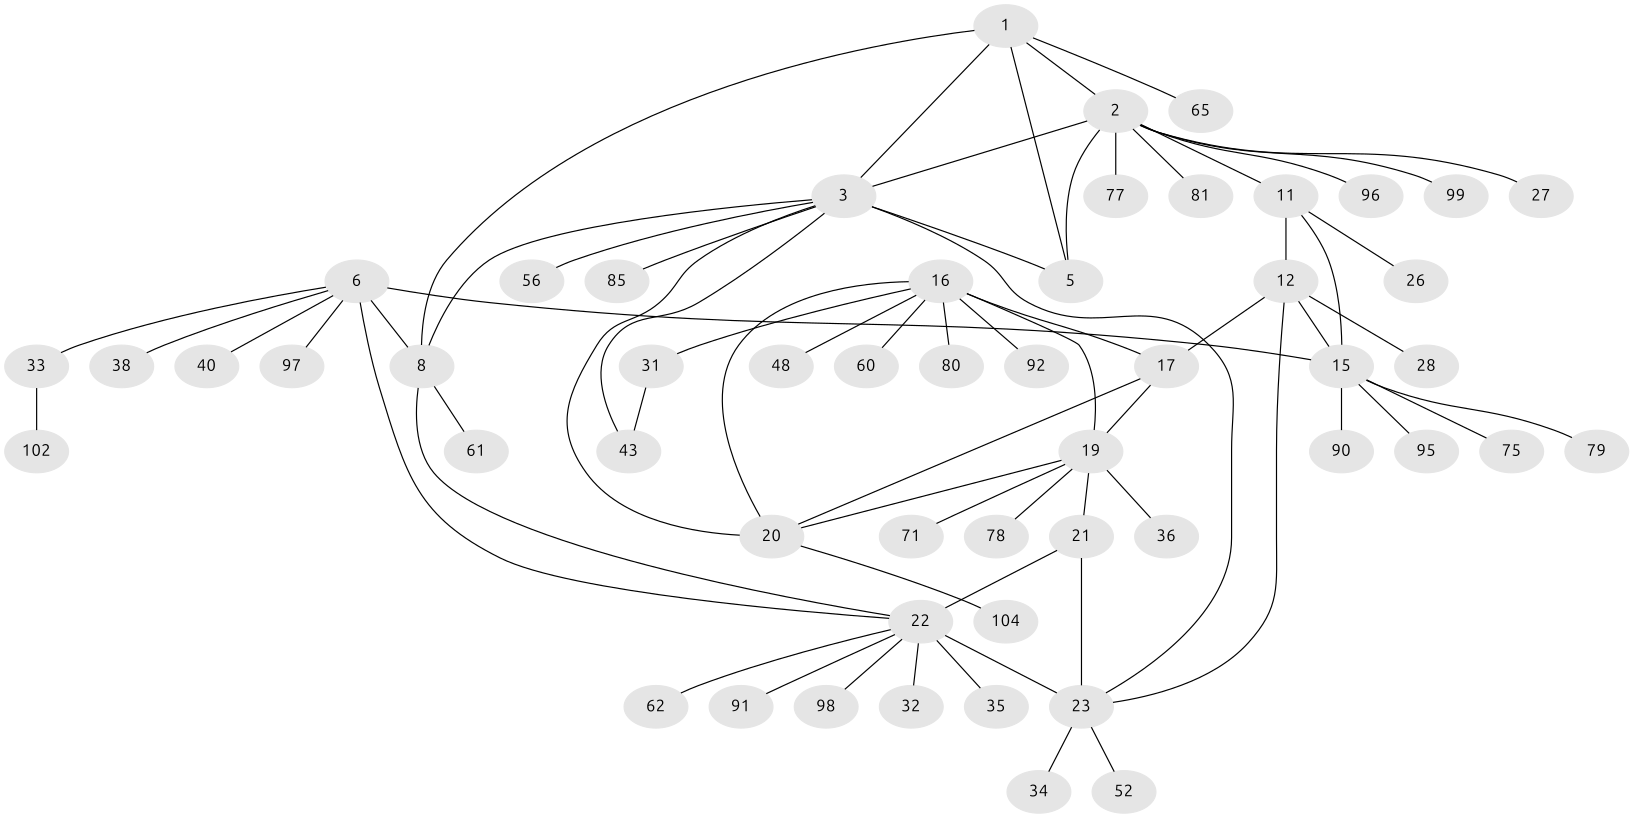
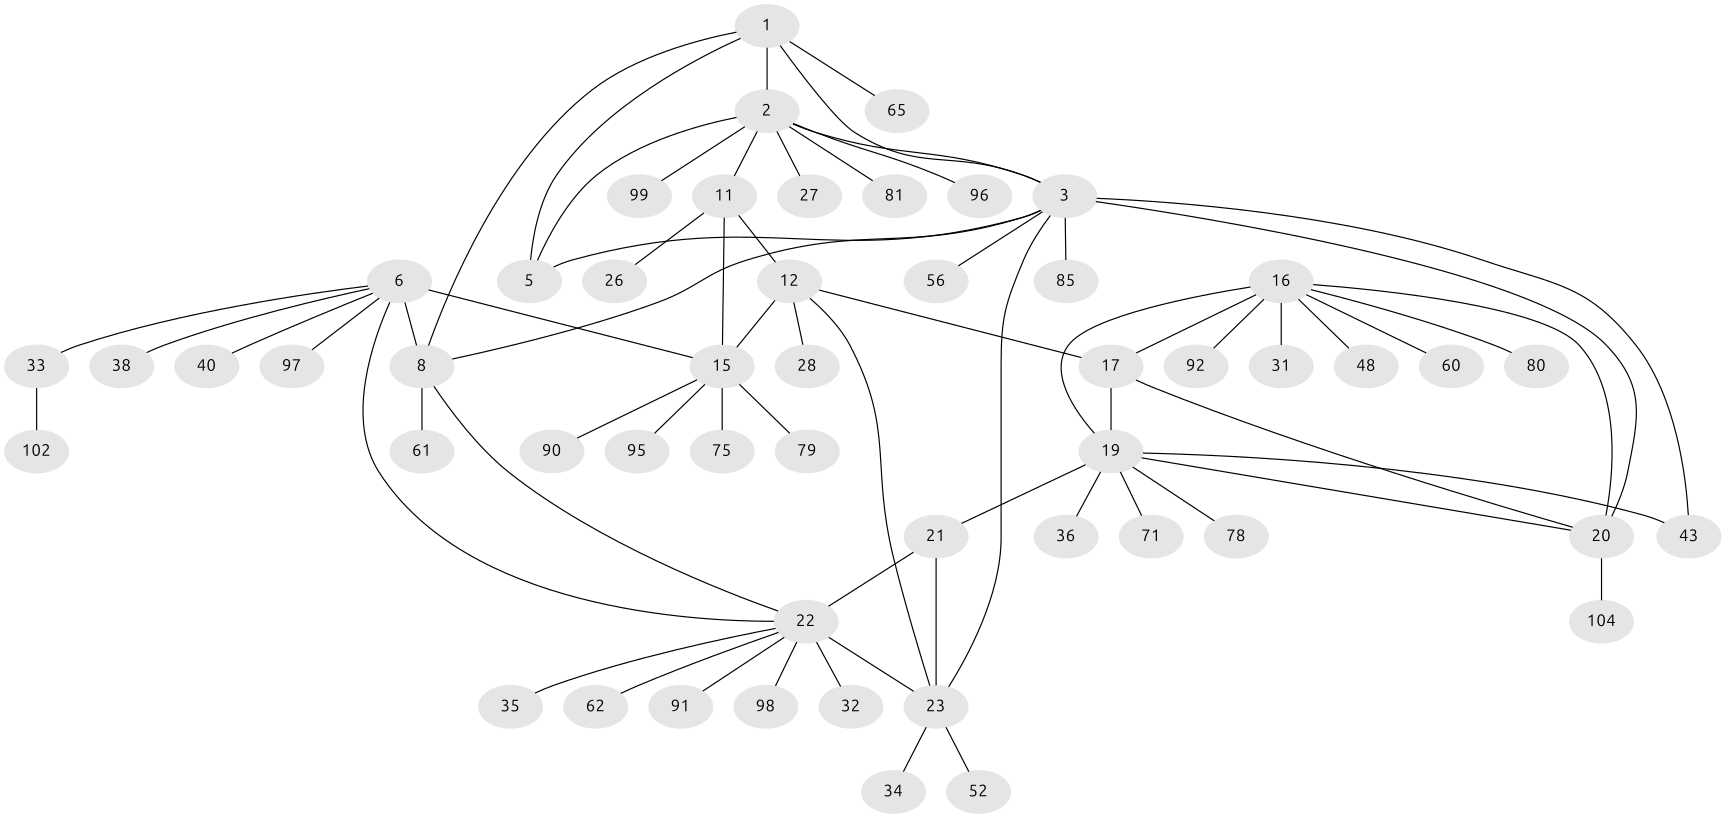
node "77": removed
edge "31" -- "43": now "19" -- "43"
